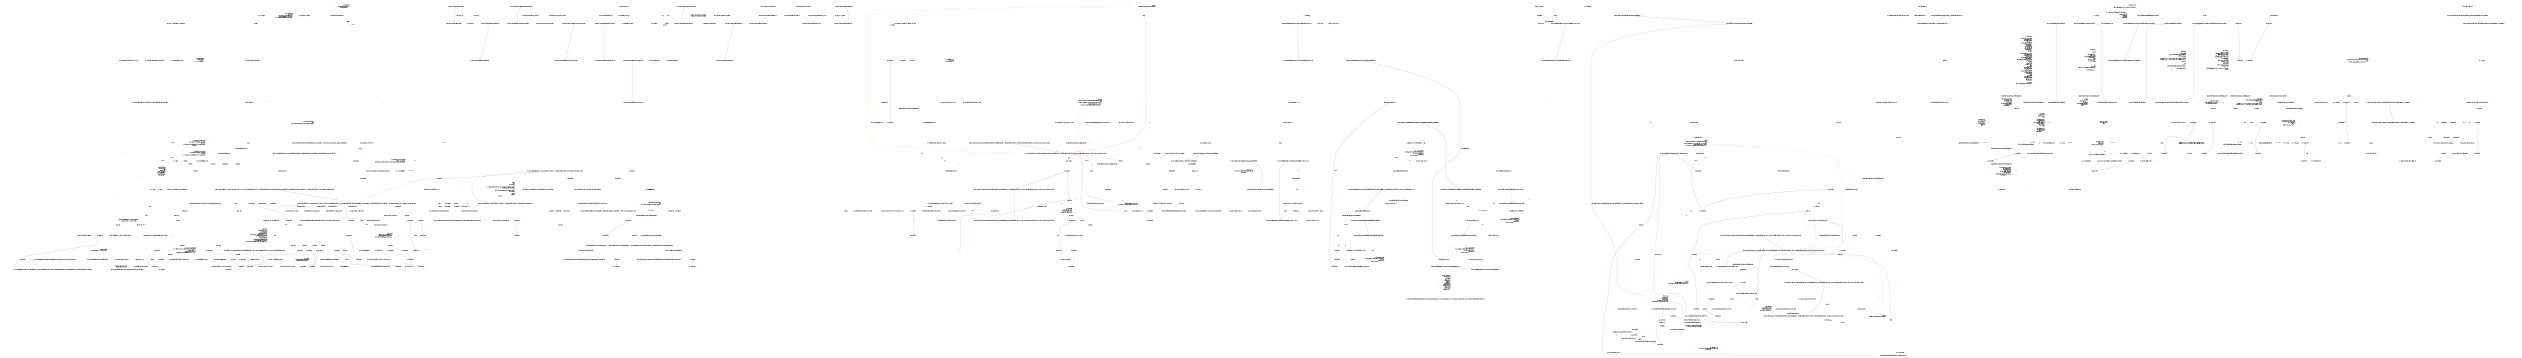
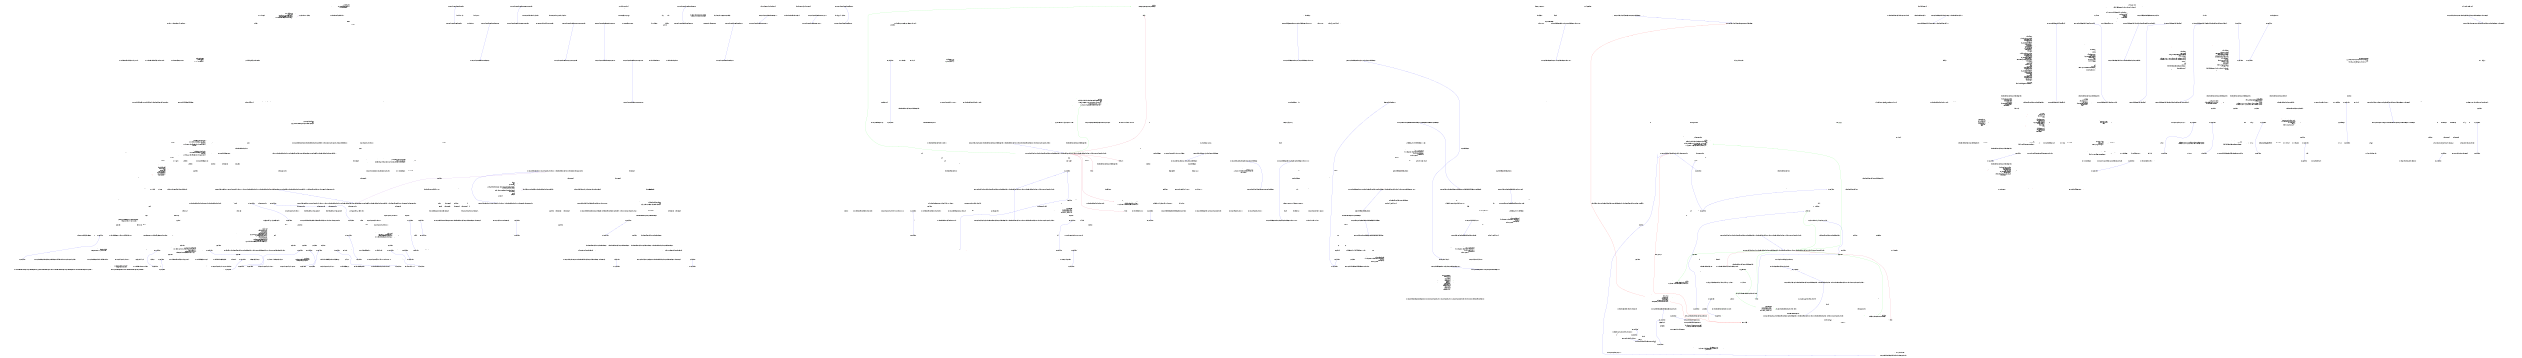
node "Entry System.Text.StringBuilder.StringBuilder(string)": removed
node "Entry CommandLine.HelpRequestedError.HelpRequestedError()": added
node "Entry System.Type.GetGenericArguments()": added
